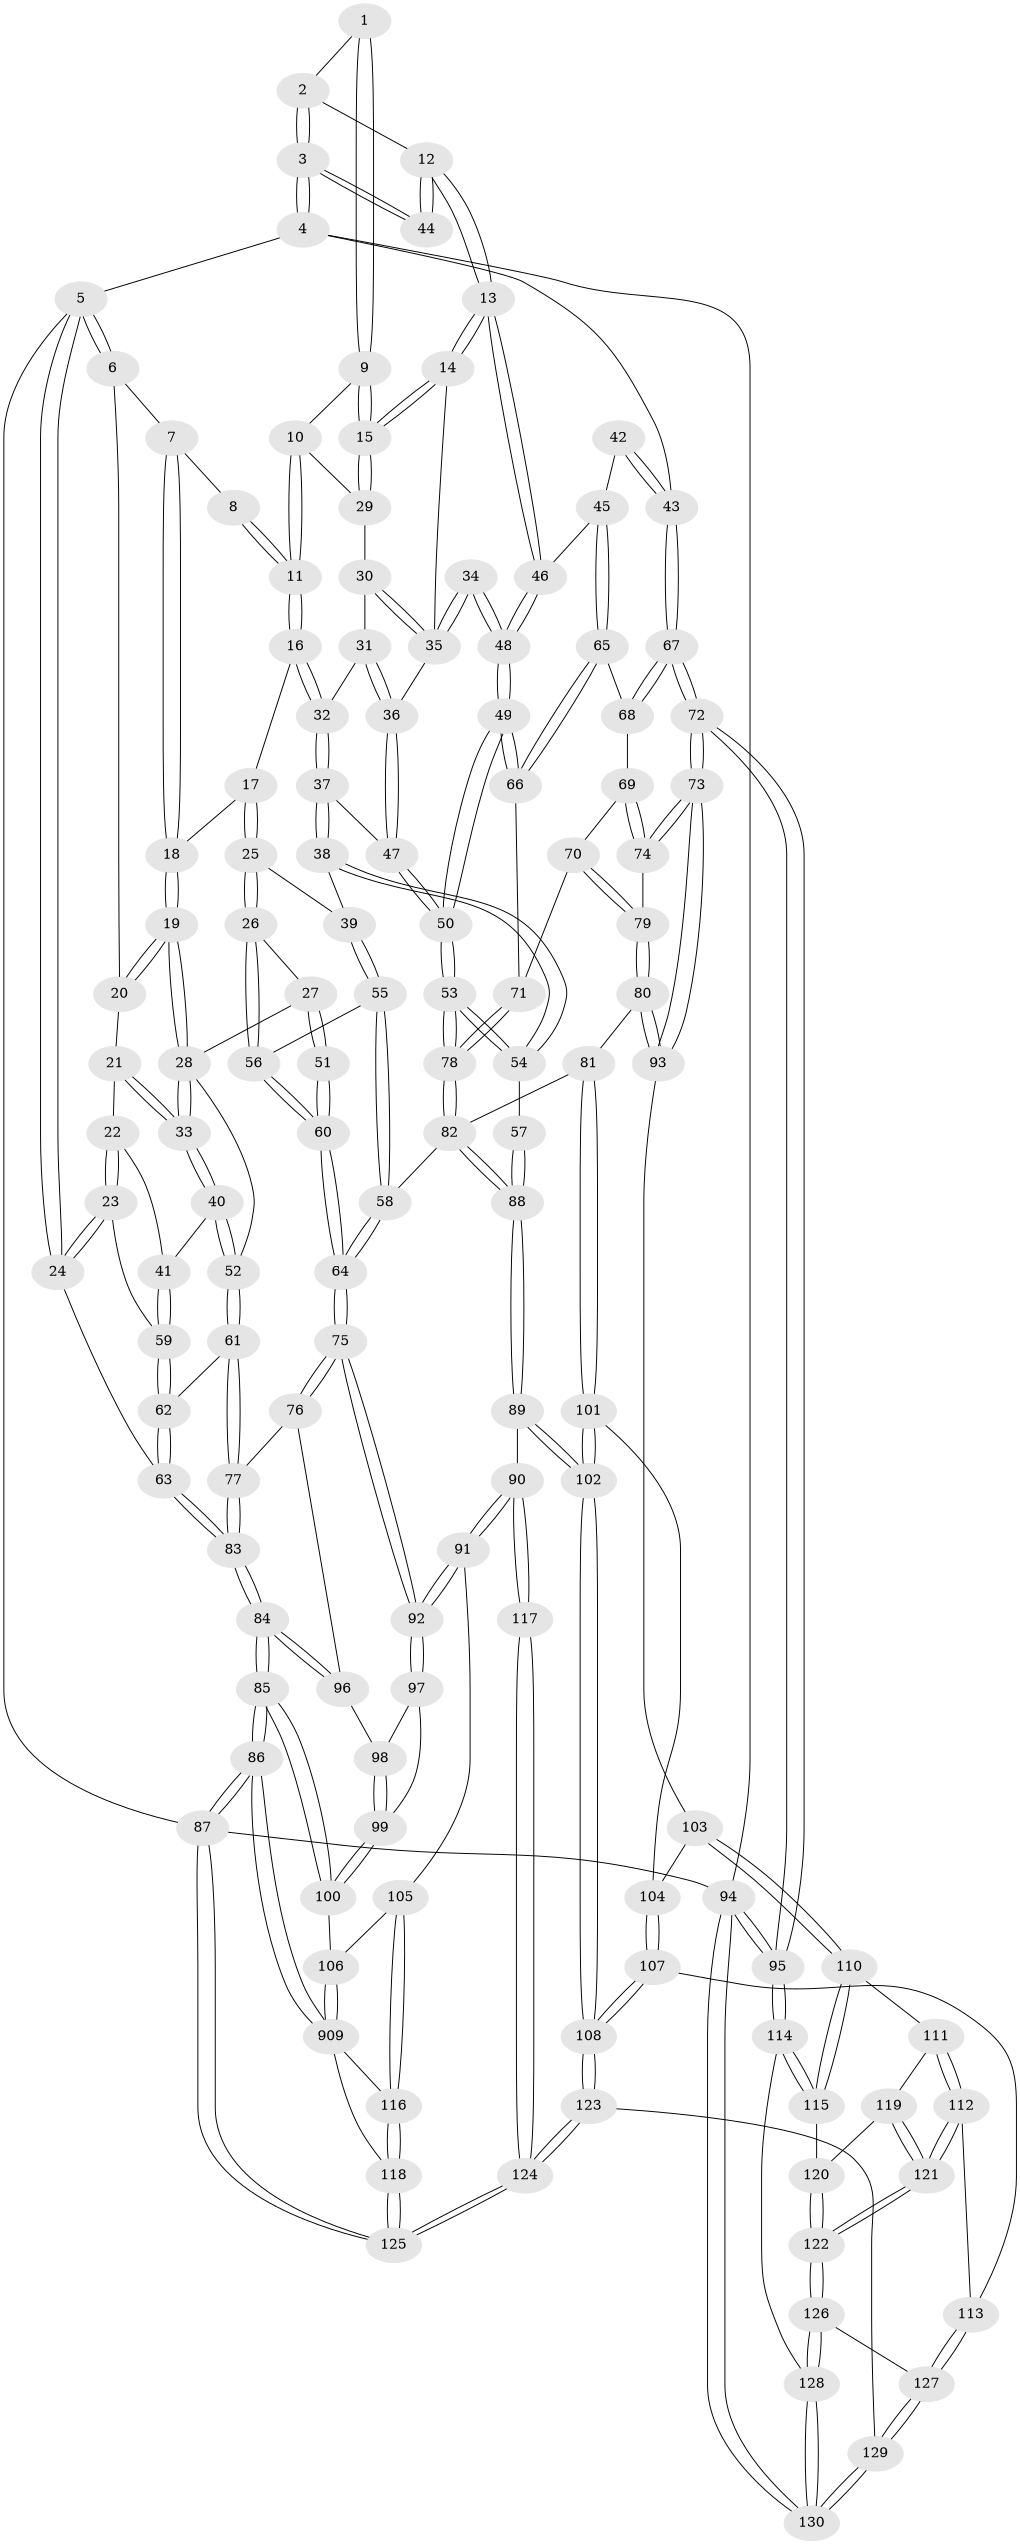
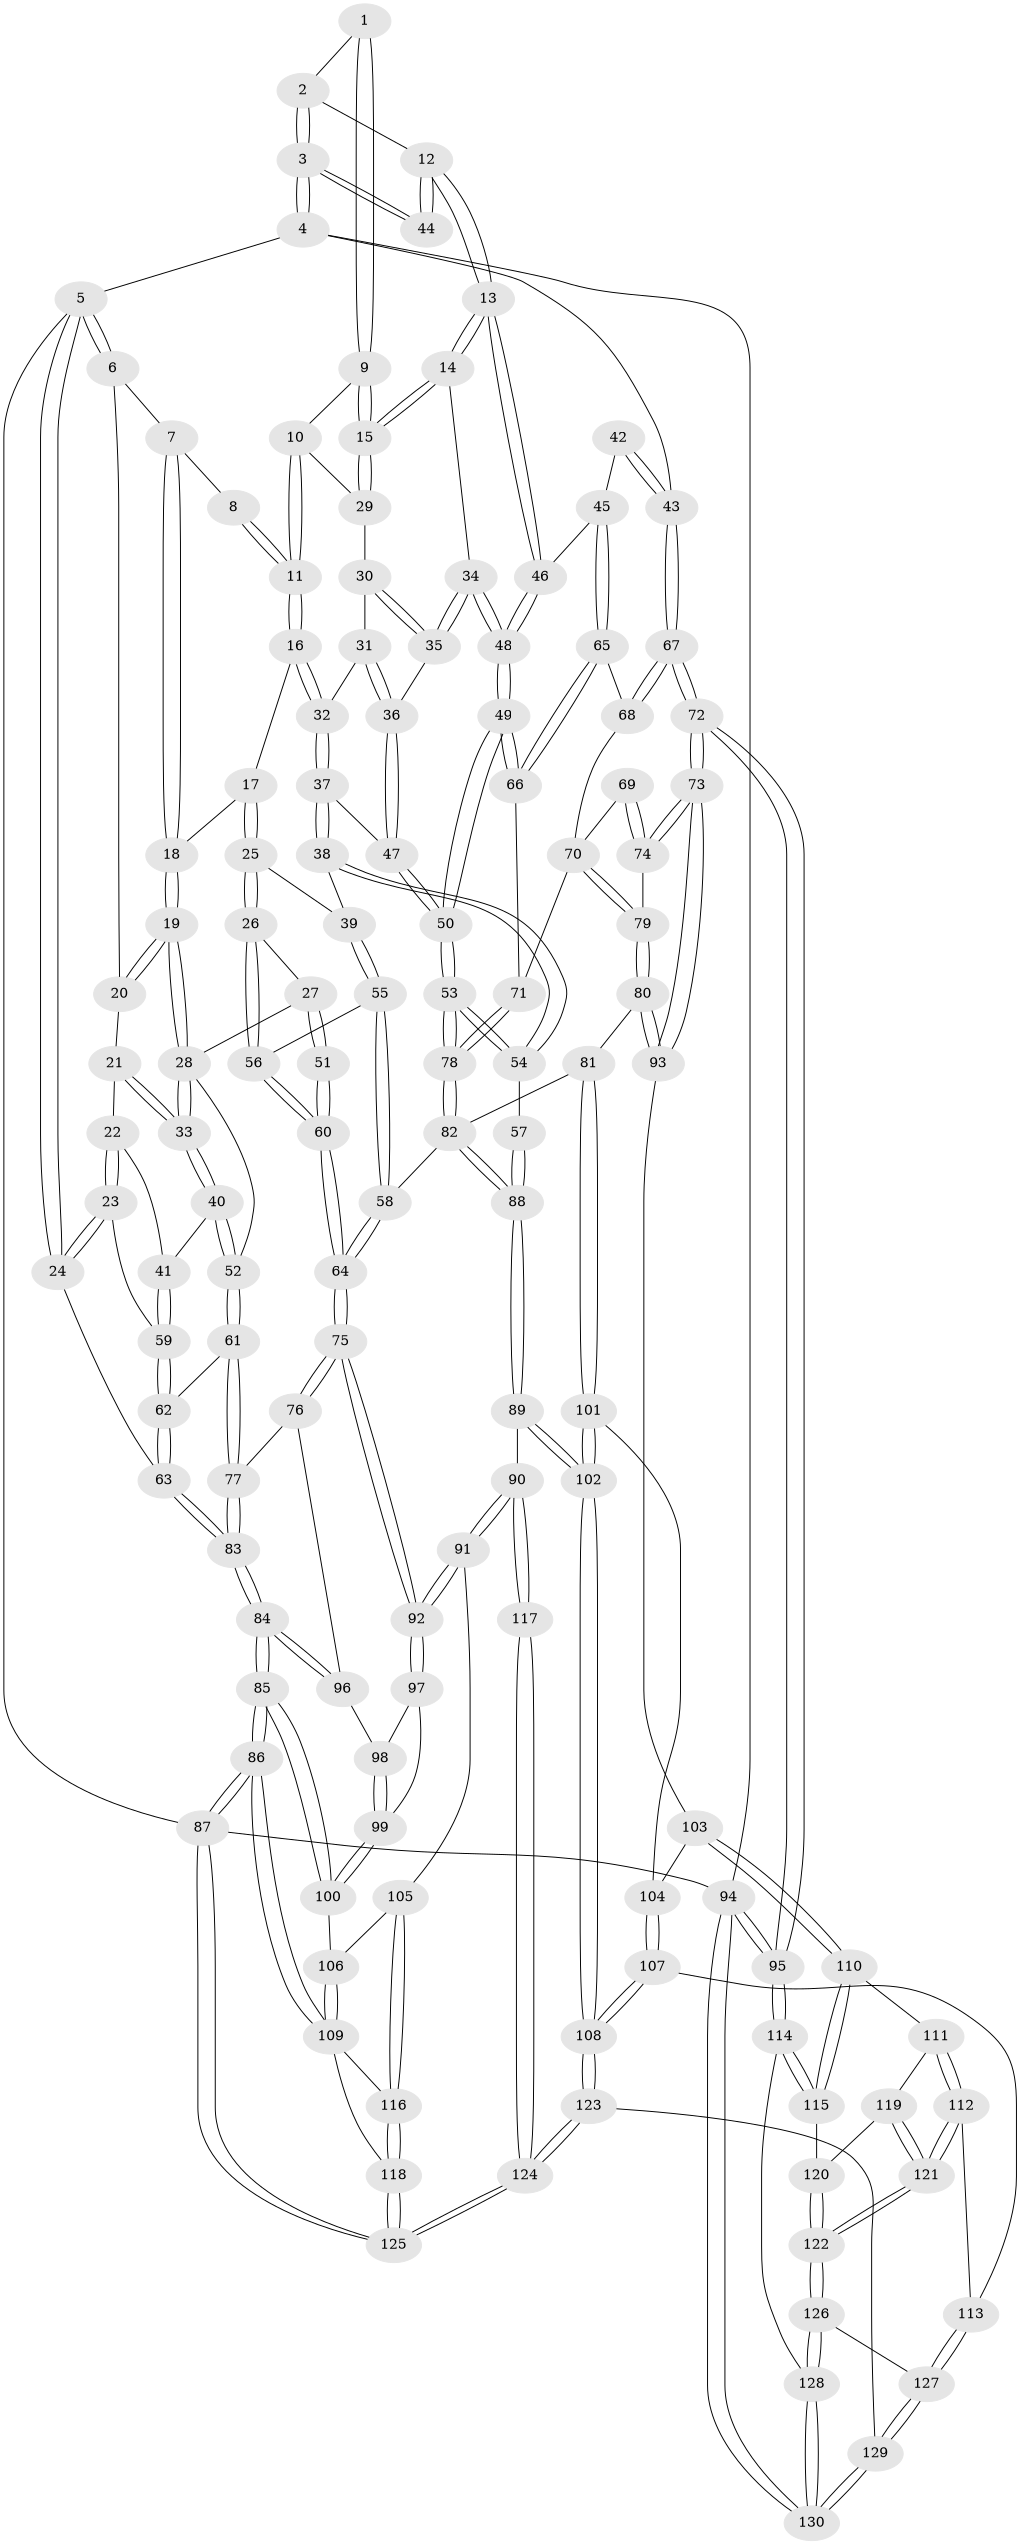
edge "14" -- "35": now "14" -- "34"
edge "68" -- "69": now "68" -- "70"
node "909": label "909" -> "109"
